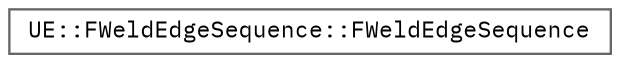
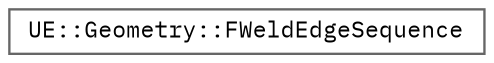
node "UE::FWeldEdgeSequence::FWeldEdgeSequence": label "UE::FWeldEdgeSequence::FWeldEdgeSequence" -> "UE::Geometry::FWeldEdgeSequence"
